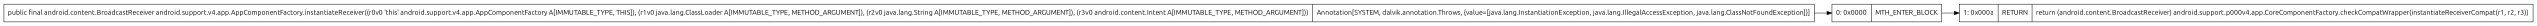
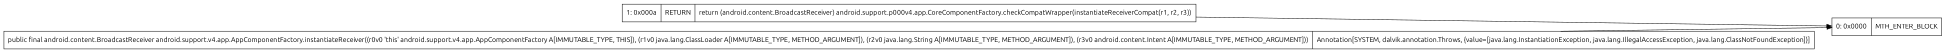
edge "0: 0x0000" -> "1: 0x000a": reversed
